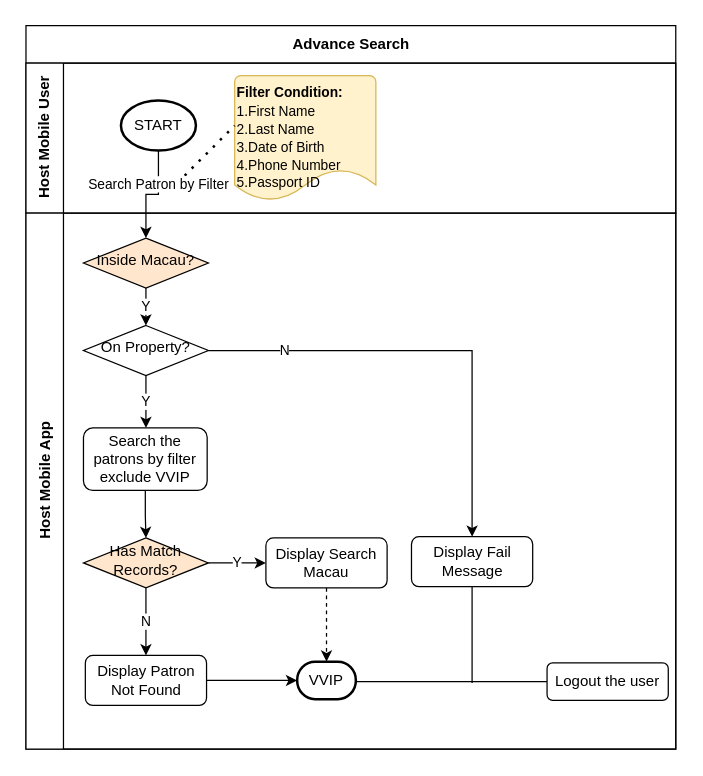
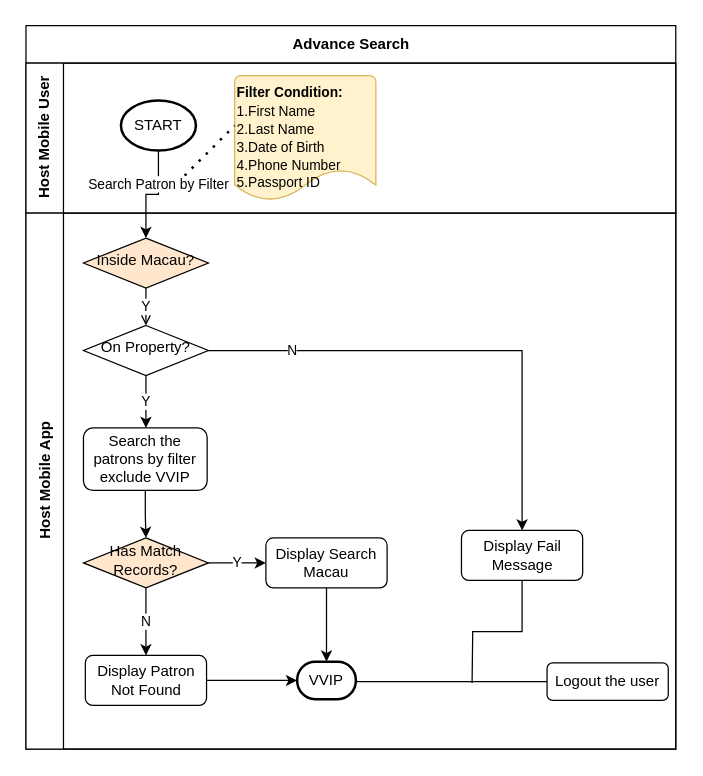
edge "Inside Macau?" -> "On Property?": arrowhead classic -> open
node "Display Fail Message": moved (472, 562) -> (522, 556)
edge "Display Search Macau" -> "VVIP": style dashed -> solid
